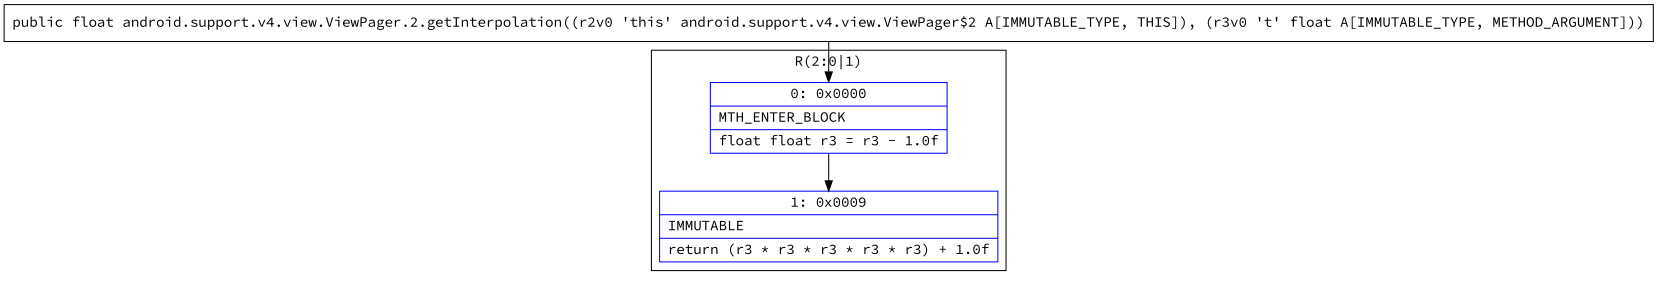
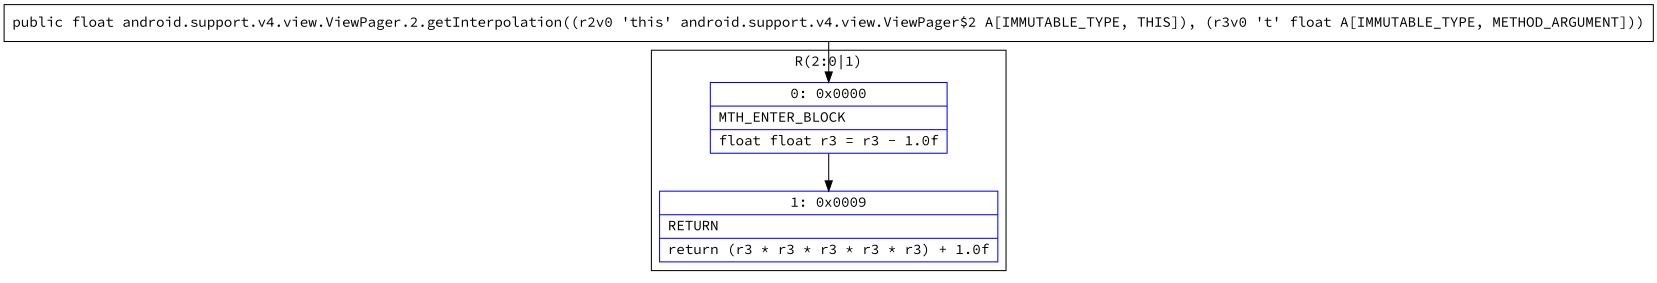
node "1: 0x0009": text "IMMUTABLE" -> "RETURN"
